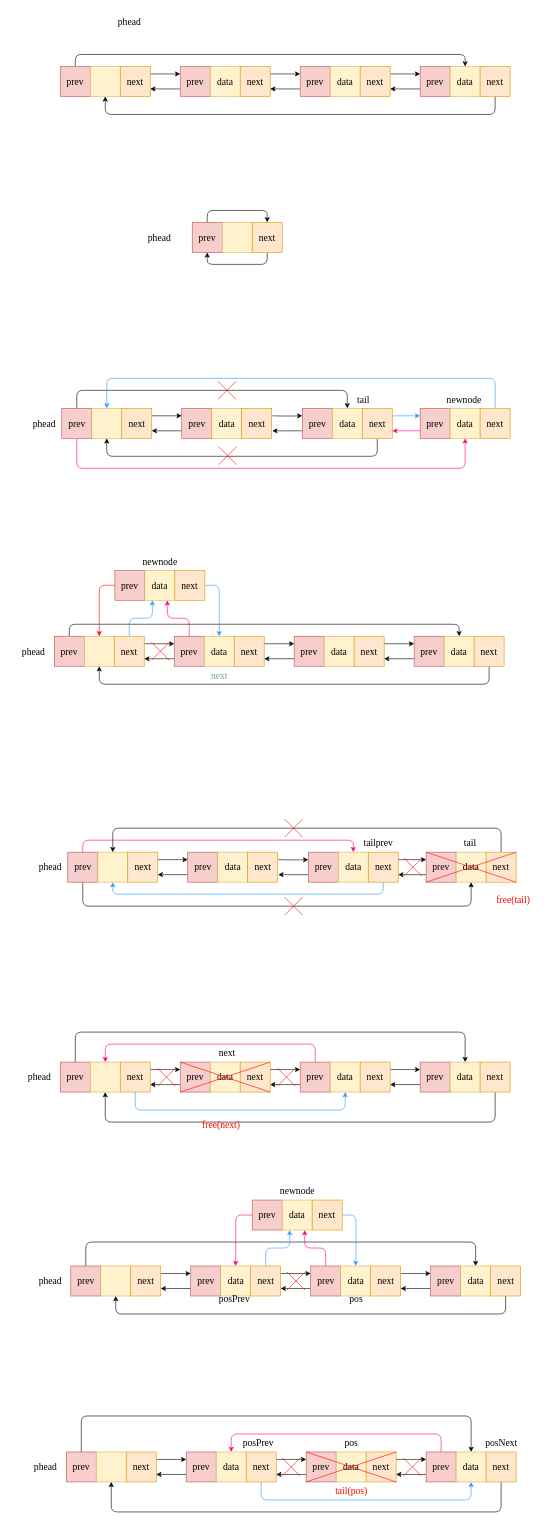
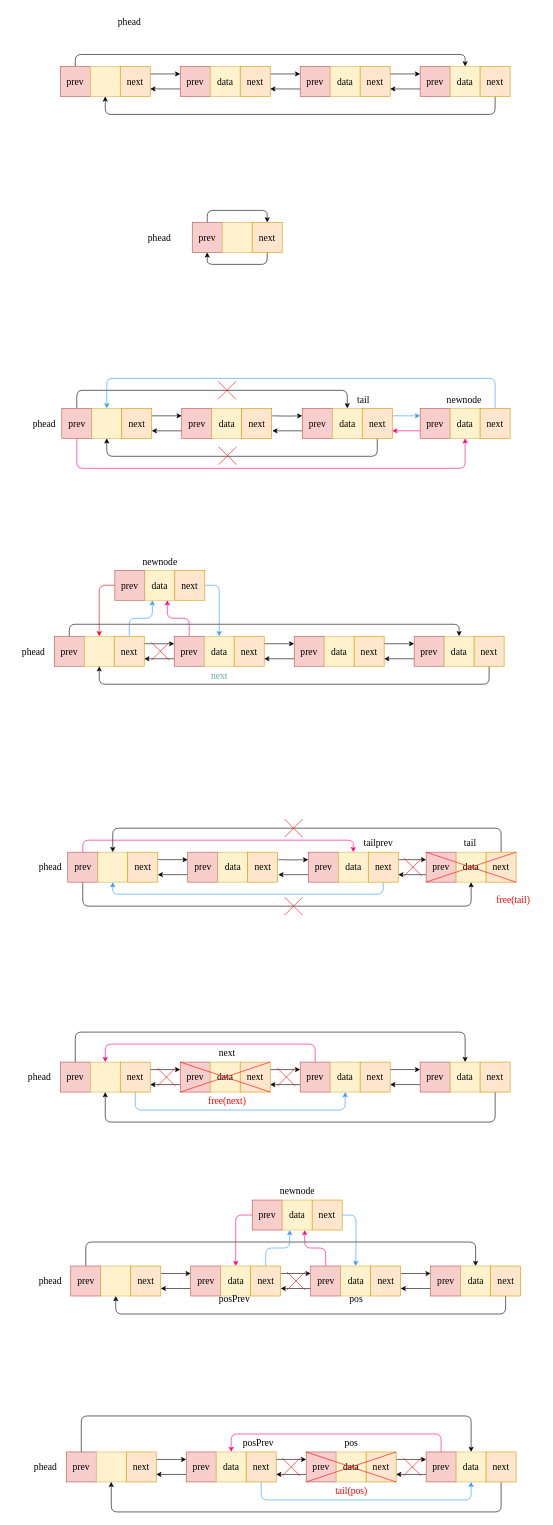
node "free(next)": moved (221, 1125) -> (227, 1101)
node "posNext": removed
